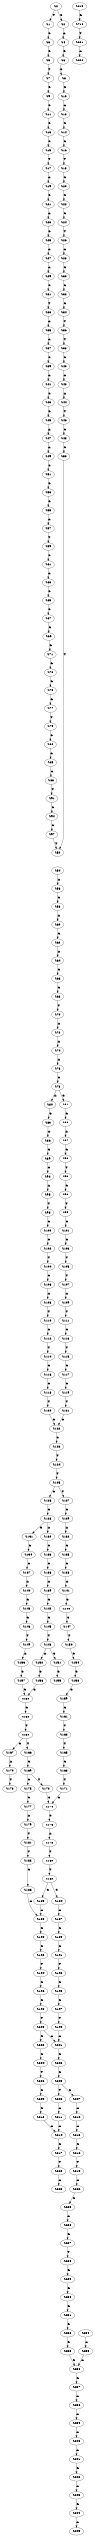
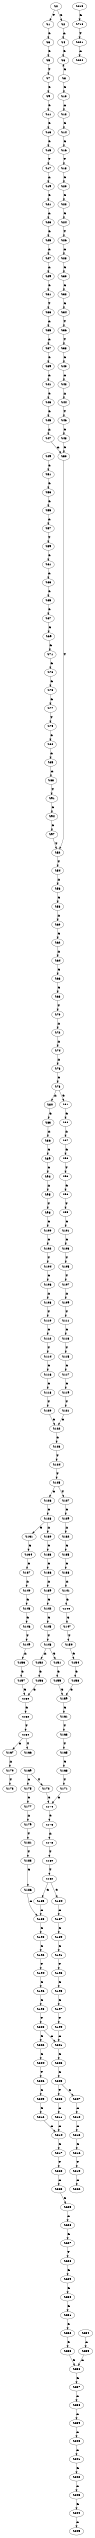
edge "S6" -> "S8": reversed
edge "S47" -> "S49": now "S47" -> "S50"
edge "S52" -> "S54": added, label "T"
edge "S155" -> "S159": added, label "G"
edge "S166" -> "S169": removed, label "G"
edge "S222" -> "S225": now "S223" -> "S225"
